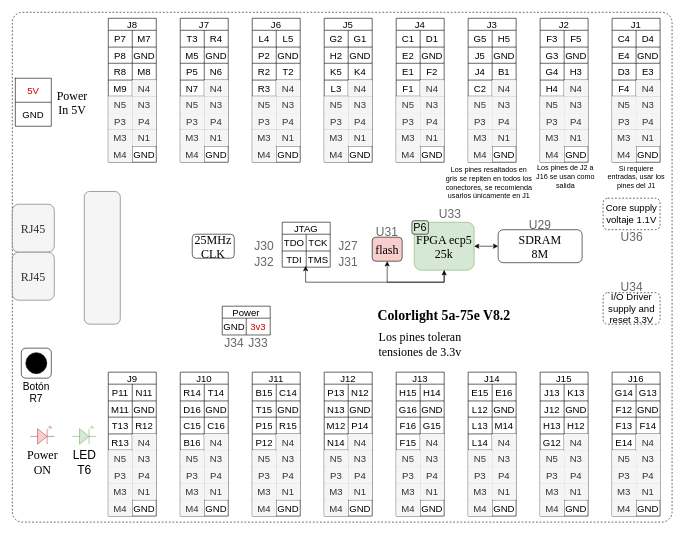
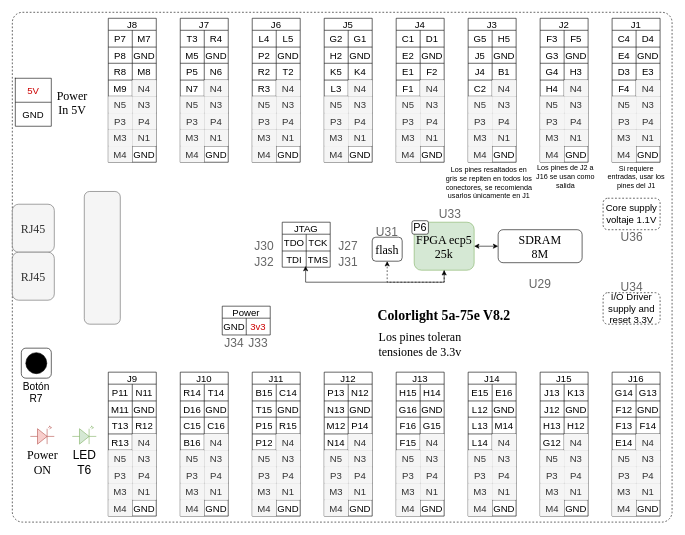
node "U29": moved (540, 224) -> (540, 284)
node "P6": fillcolor #d5e8d4 -> #ffffff
node "25MHz CLK": removed
node "flash": fillcolor #f8cecc -> #ffffff
edge "FPGA ecp5 25k" -> "flash": style solid -> dashed
